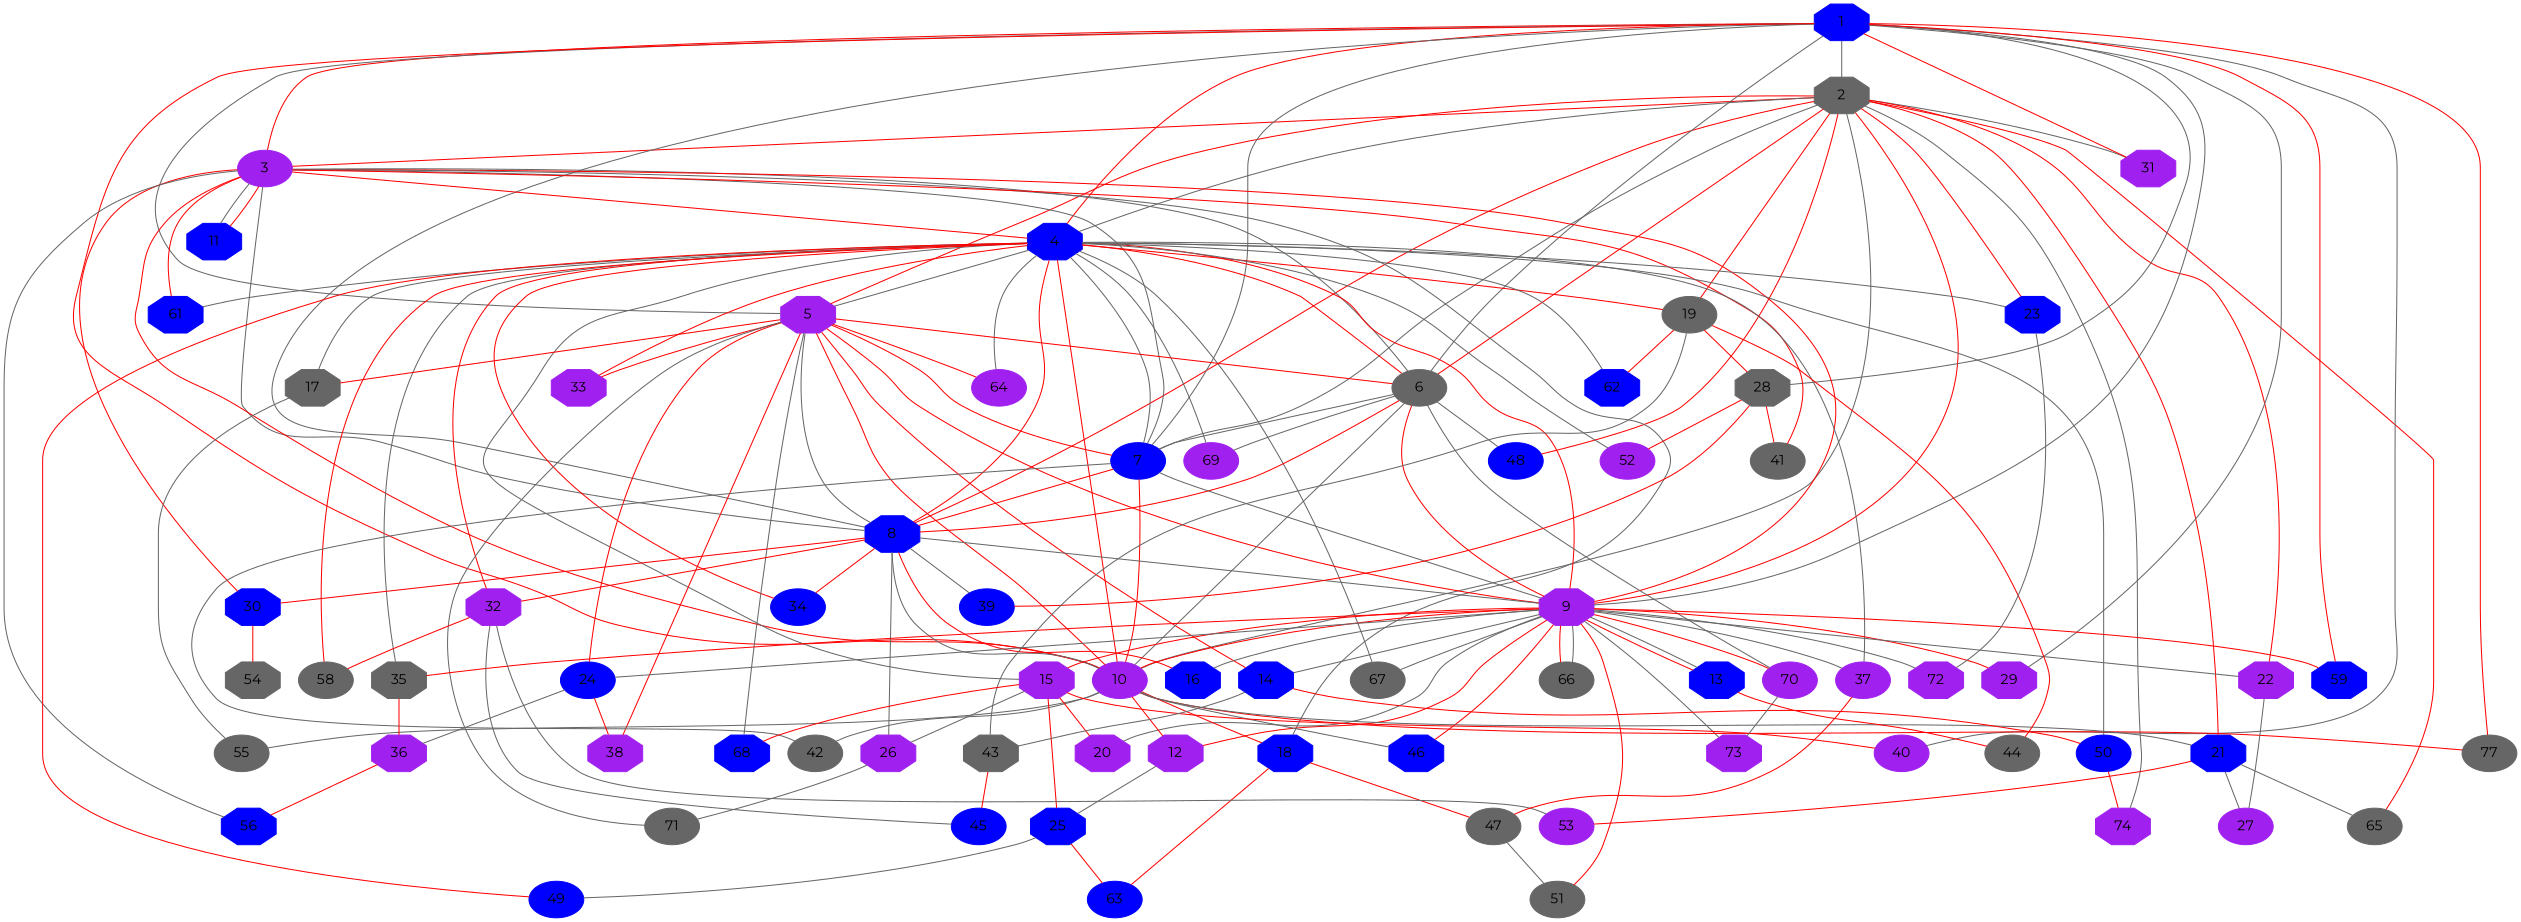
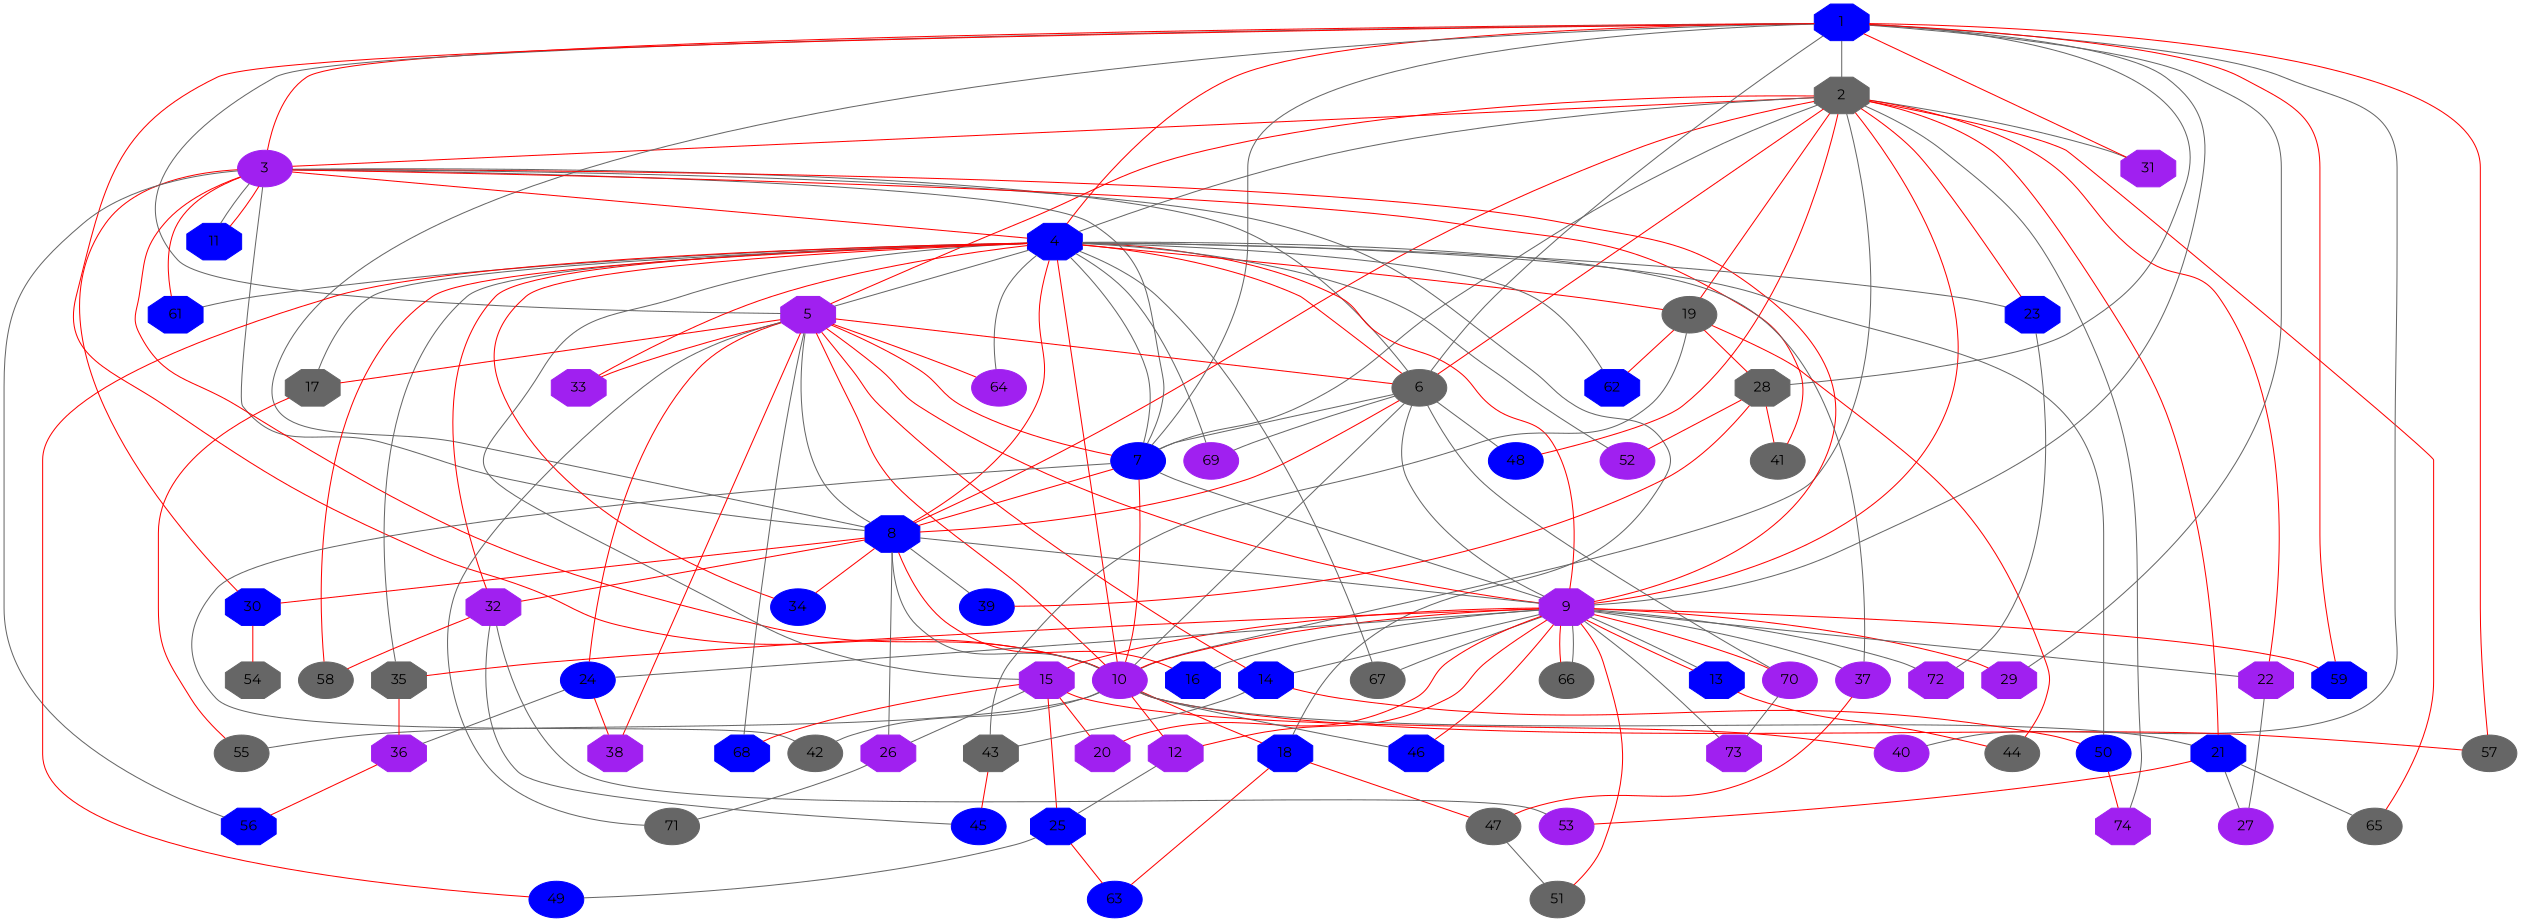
edge "6" -- "9": color red -> gray40
edge "17" -- "55": color gray40 -> red
edge "9" -- "20": color gray40 -> red
node "77": label "77" -> "57"
